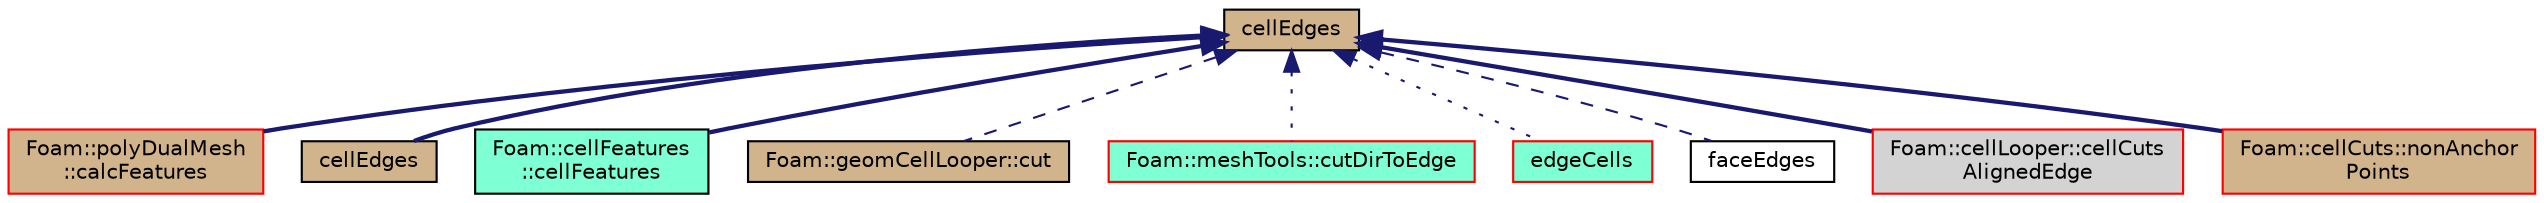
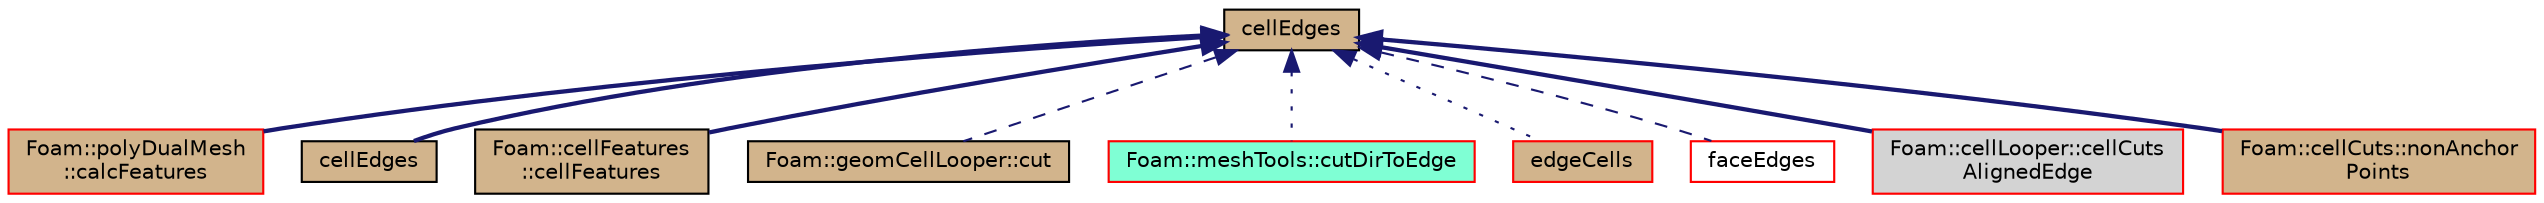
node "Foam::cellFeatures ::cellFeatures": fillcolor aquamarine -> tan
node "edgeCells": fillcolor aquamarine -> tan
node "faceEdges": color black -> red
